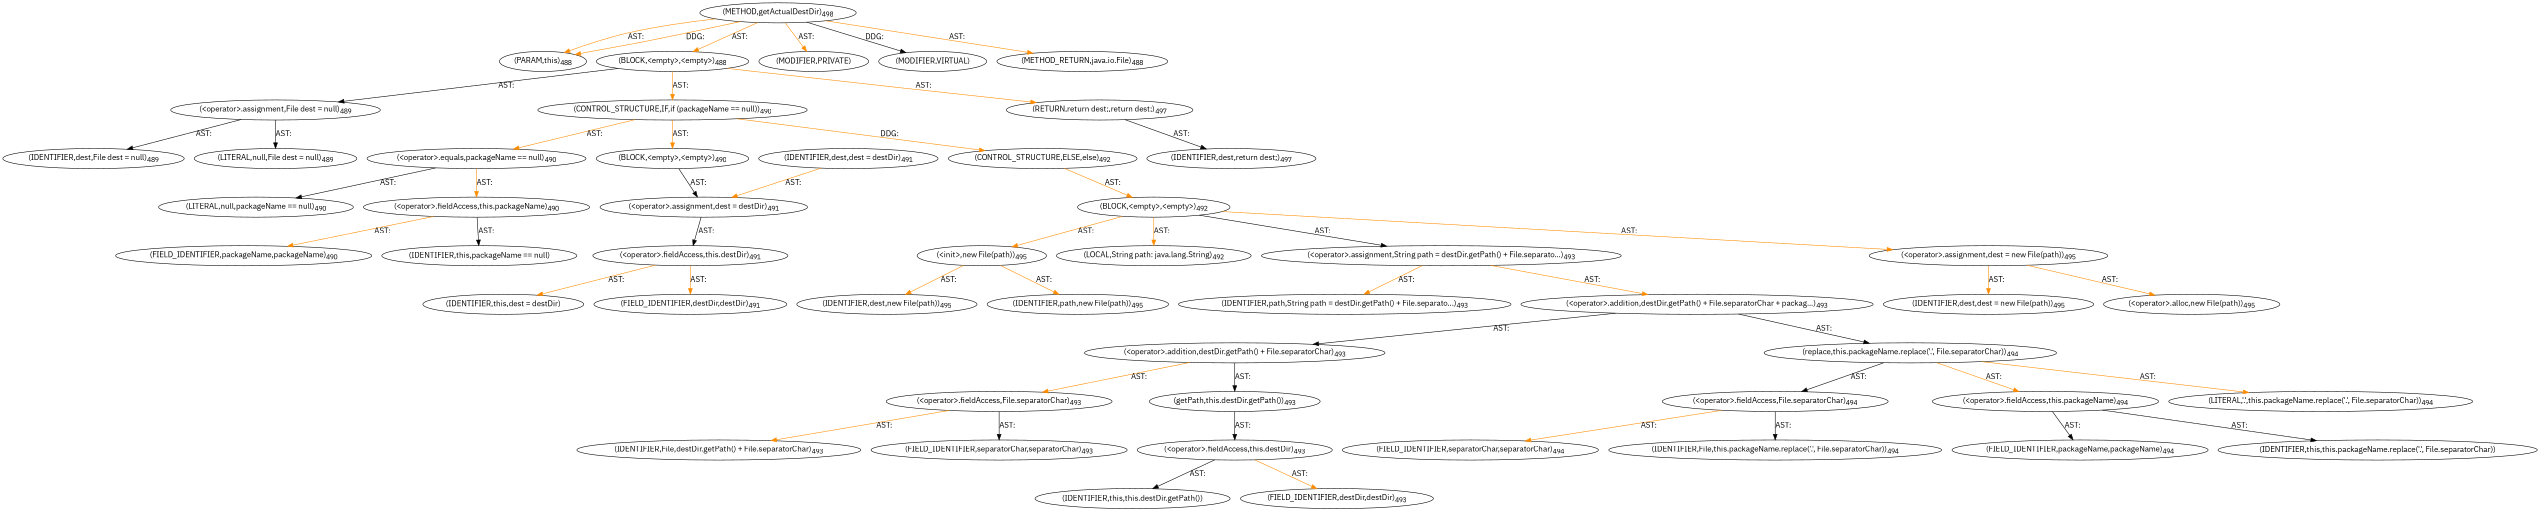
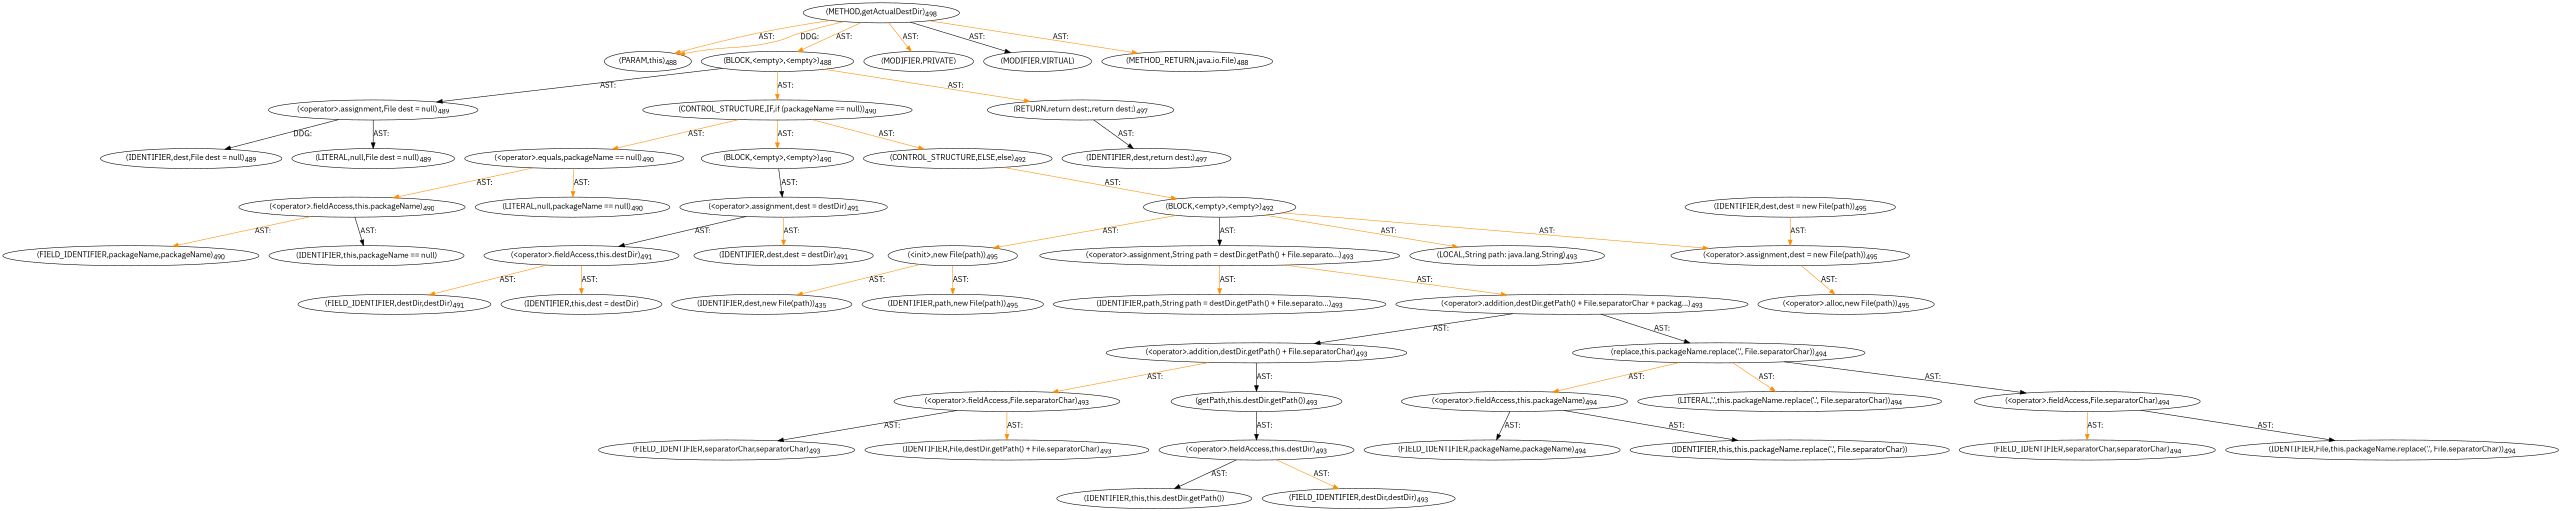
edge "(METHOD,getActualDestDir)" -> "(MODIFIER,VIRTUAL)": label "DDG: " -> "AST: "
edge "(<operator>.assignment,File dest = null)" -> "(IDENTIFIER,dest,File dest = null)": label "AST: " -> "DDG: "
edge "(CONTROL_STRUCTURE,IF,if (packageName == null))" -> "(CONTROL_STRUCTURE,ELSE,else)": label "DDG: " -> "AST: "
edge "(<operator>.equals,packageName == null)" -> "(LITERAL,null,packageName == null)": color black -> darkorange
edge "(IDENTIFIER,dest,dest = destDir)" -> "(<operator>.assignment,dest = destDir)": reversed
node "(LOCAL,String path: java.lang.String)": text "492" -> "493"
edge "(<operator>.assignment,dest = new File(path))" -> "(IDENTIFIER,dest,dest = new File(path))": reversed
node "(IDENTIFIER,dest,new File(path))": text "495" -> "435"
